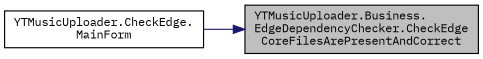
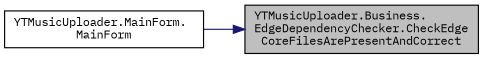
node "YTMusicUploader.CheckEdge. MainForm": label "YTMusicUploader.CheckEdge. MainForm" -> "YTMusicUploader.MainForm. MainForm"
